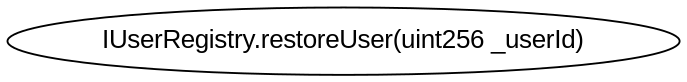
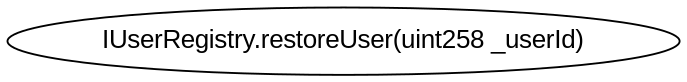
node "IUserRegistry.restoreUser(uint256 _userId)": label "IUserRegistry.restoreUser(uint256 _userId)" -> "IUserRegistry.restoreUser(uint258 _userId)"
